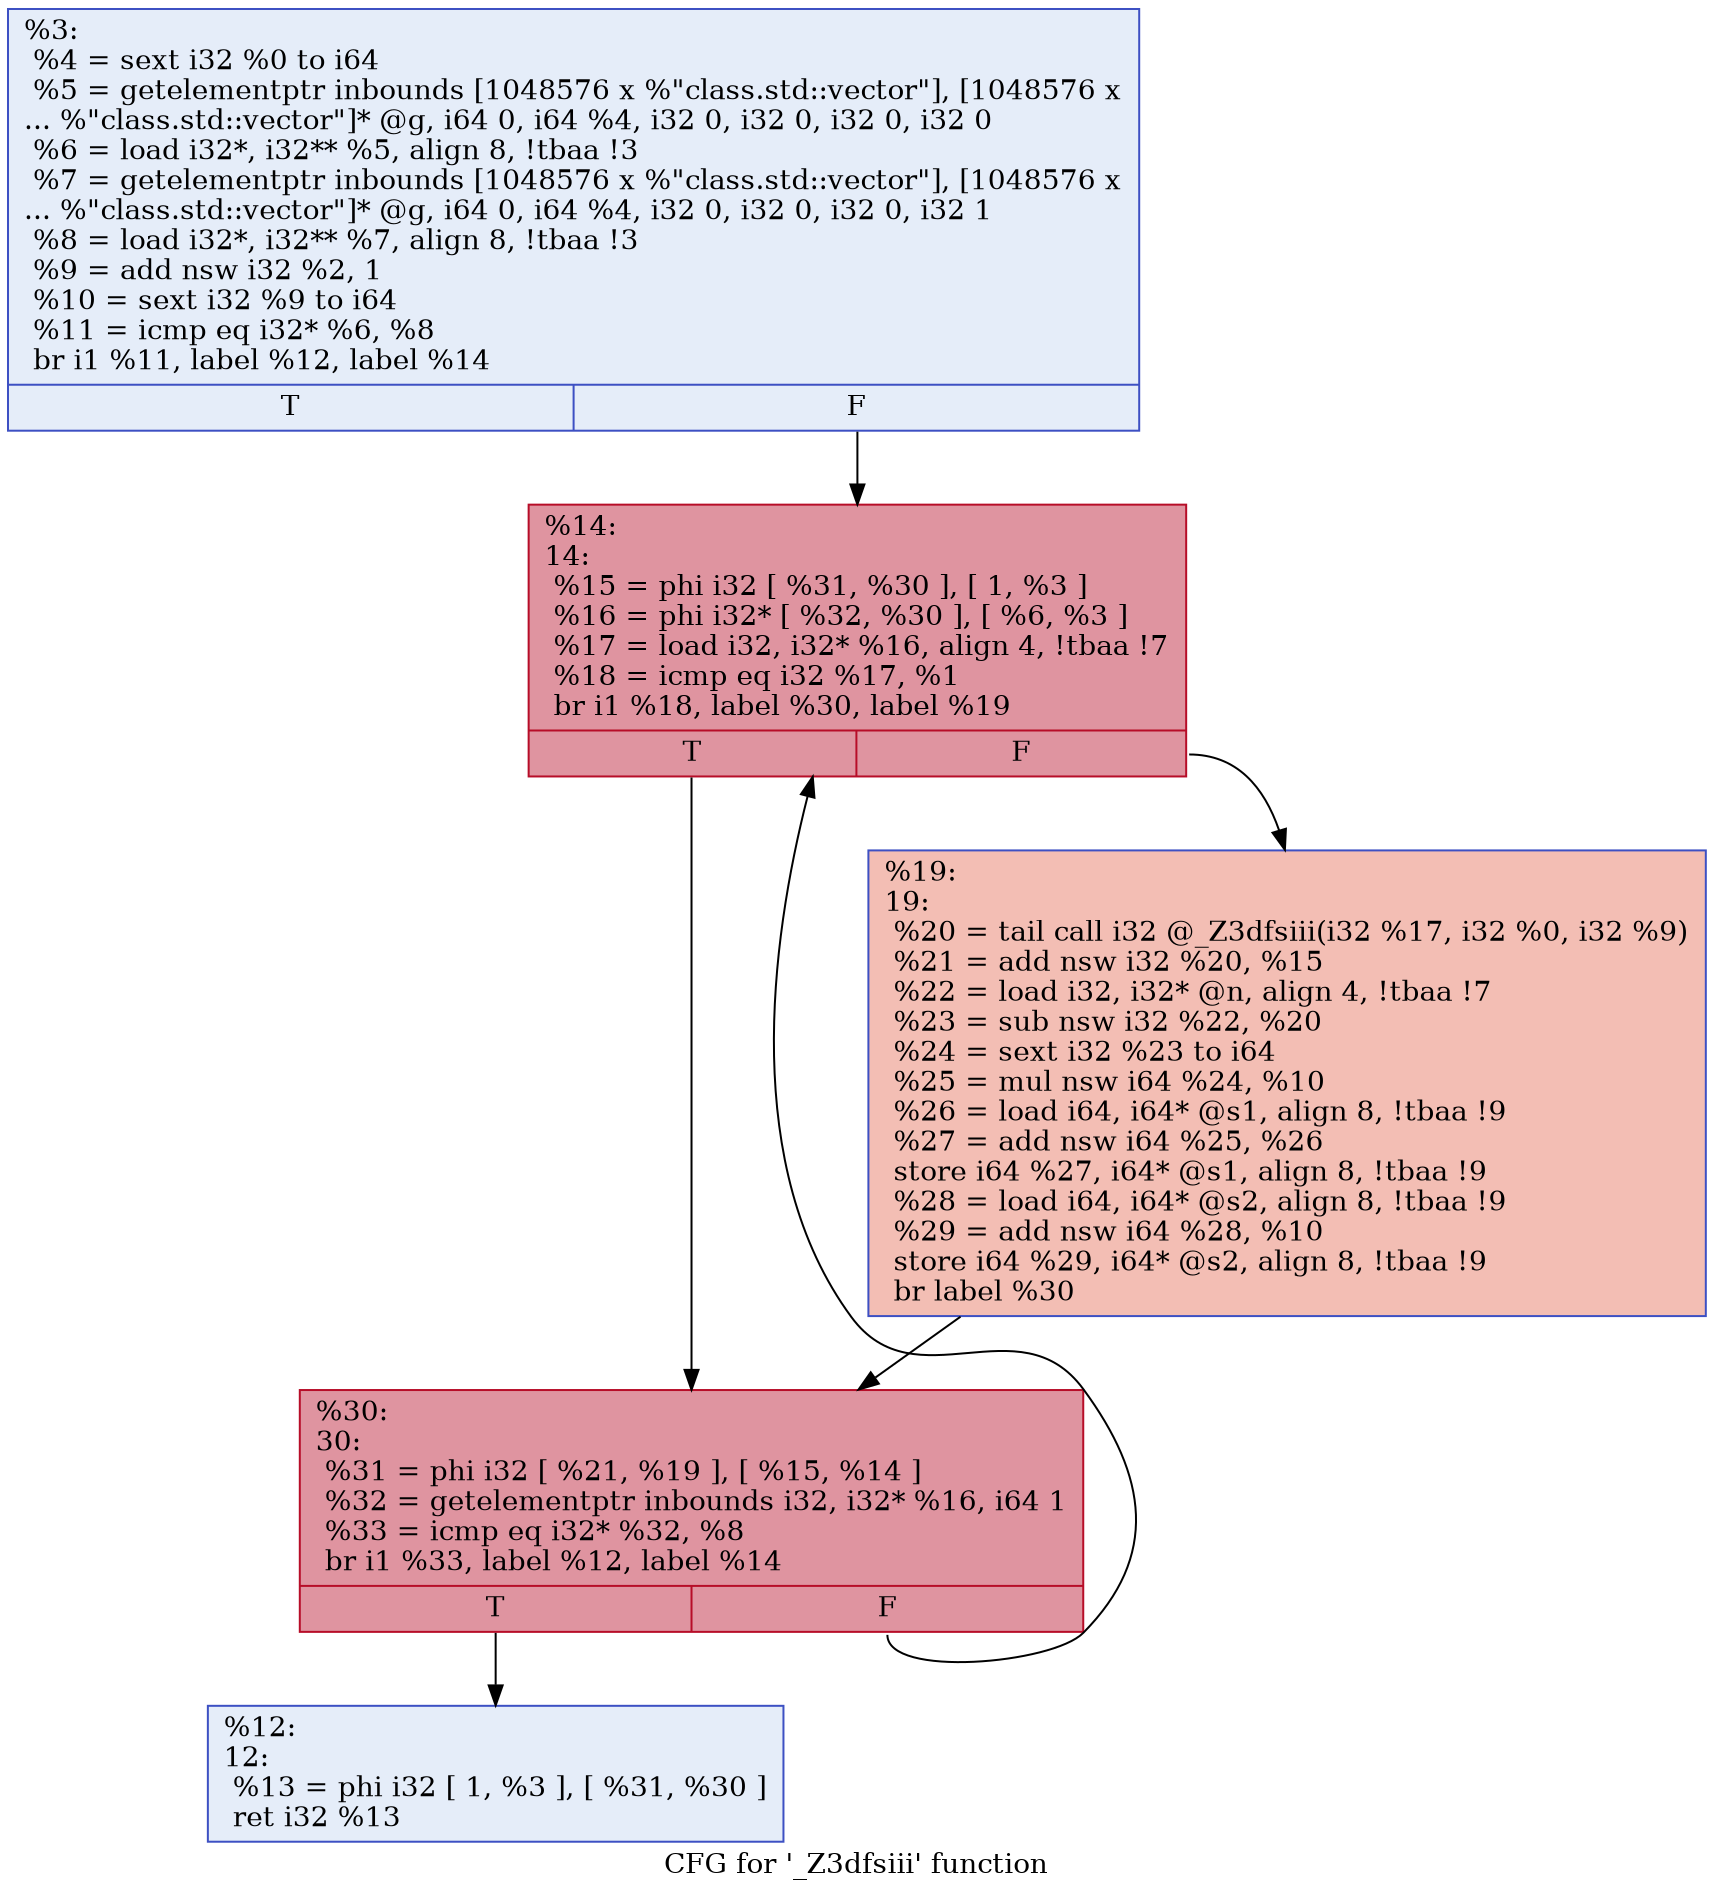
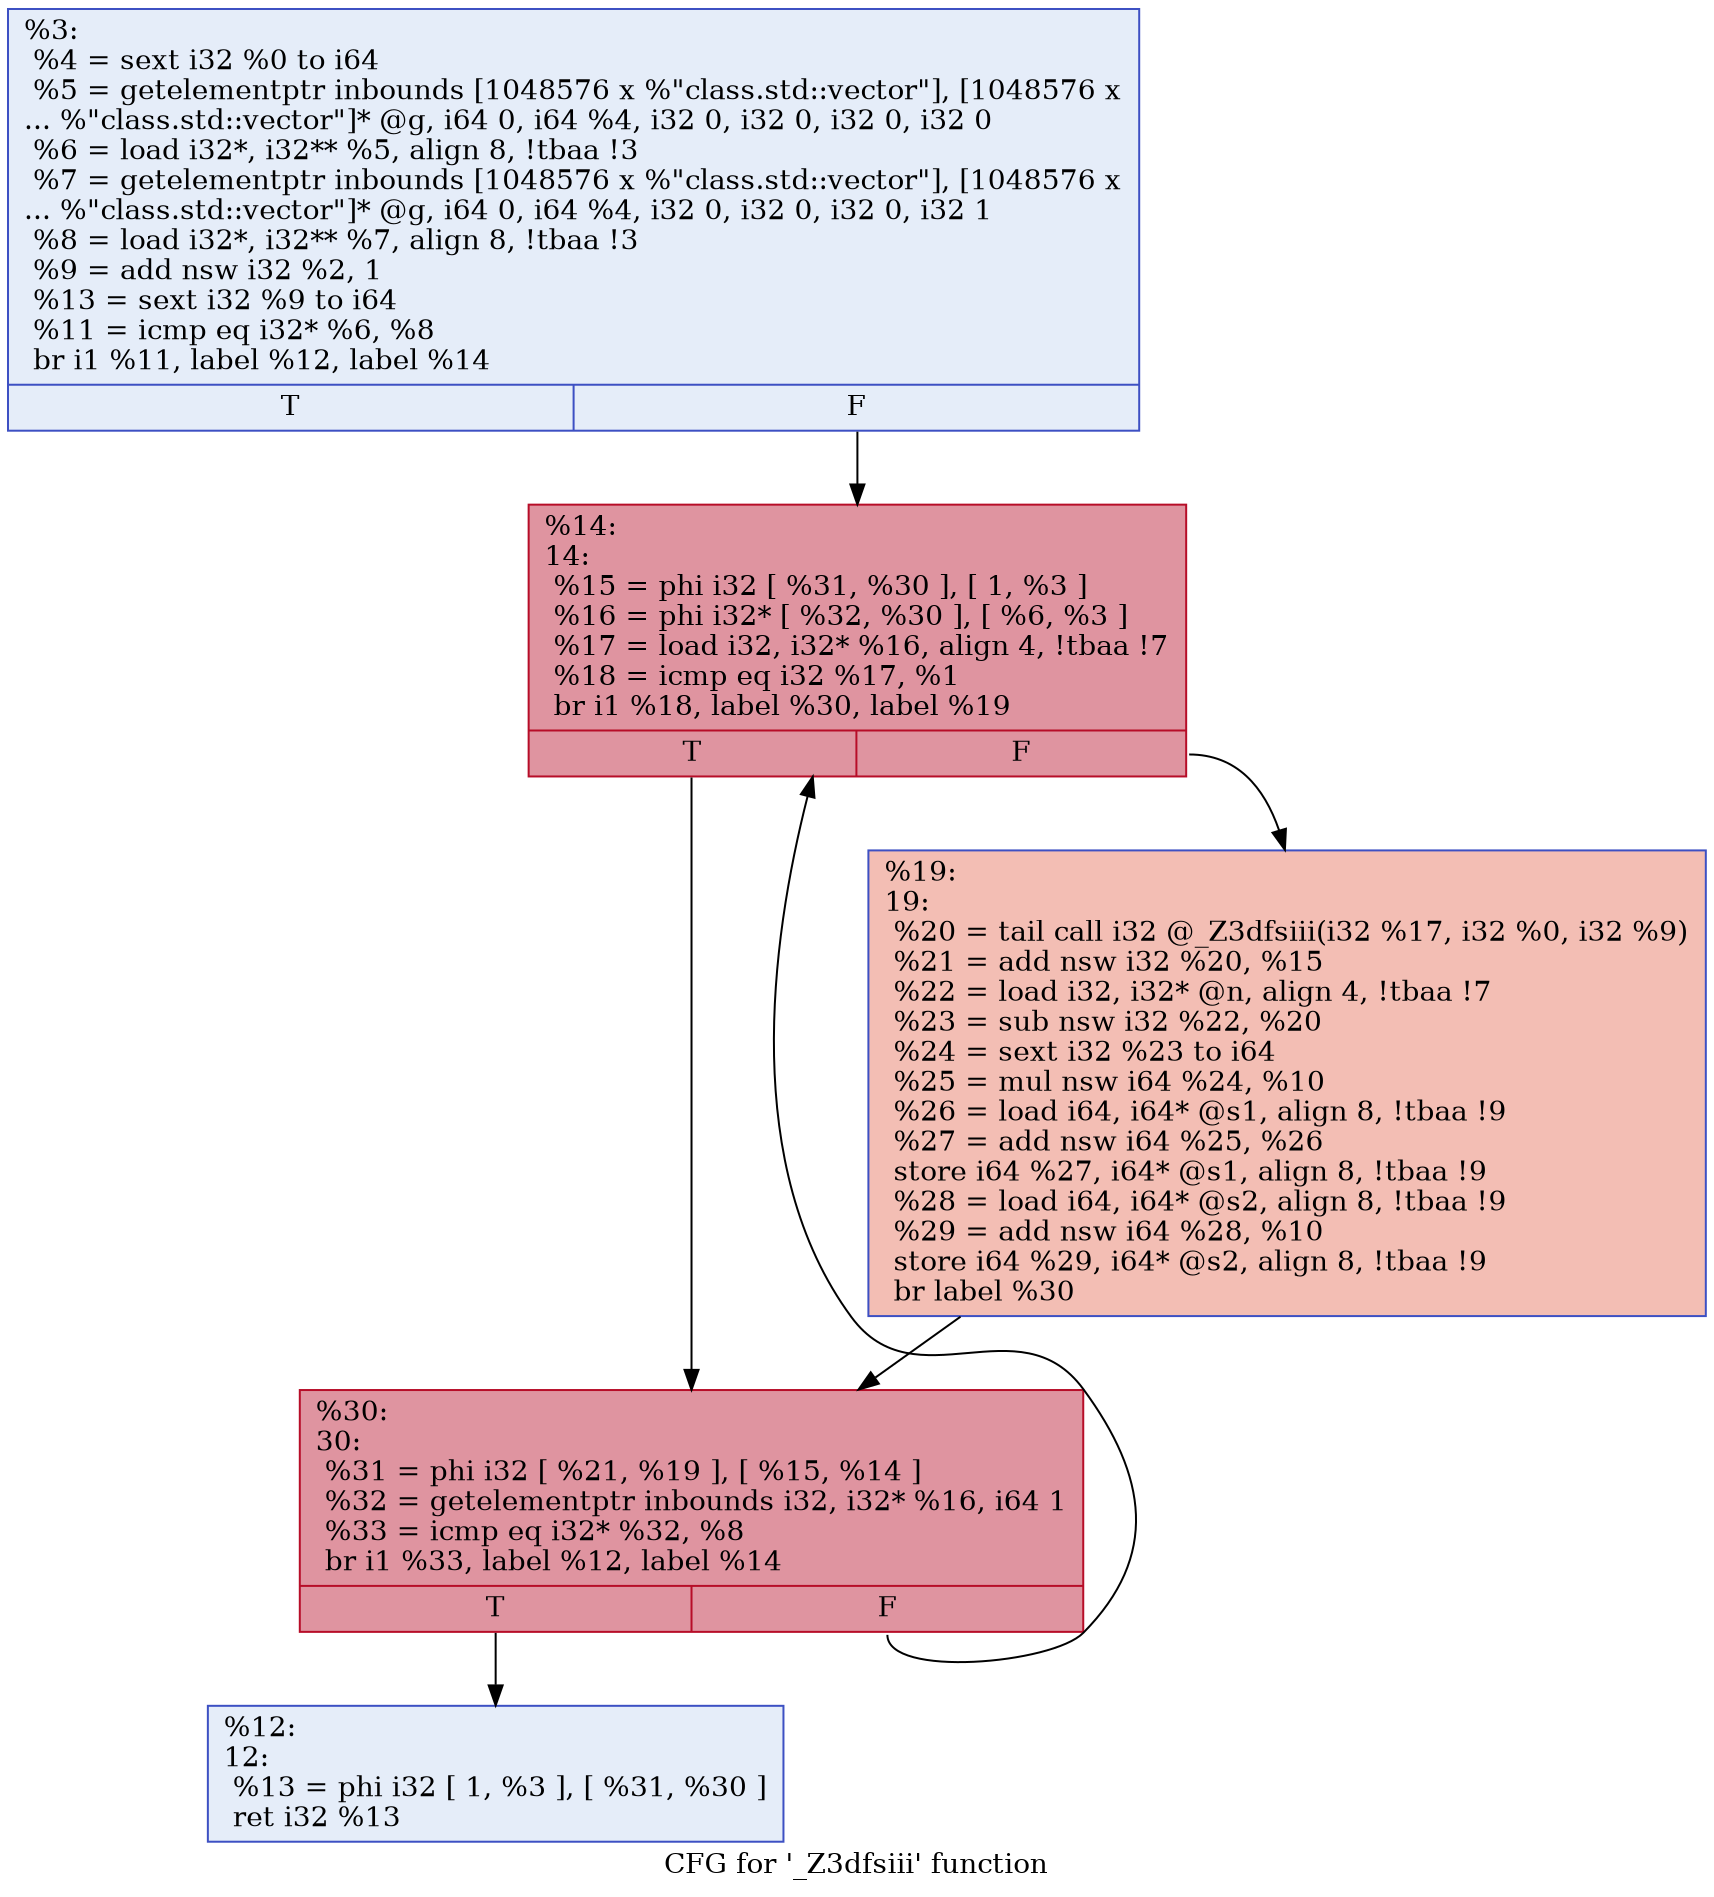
node "%3:": text "%10 = sext i32 %9 to i64" -> "%13 = sext i32 %9 to i64"
